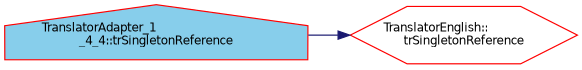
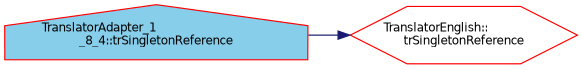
node "TranslatorAdapter_1 _4_4::trSingletonReference": label "TranslatorAdapter_1 _4_4::trSingletonReference" -> "TranslatorAdapter_1 _8_4::trSingletonReference"
